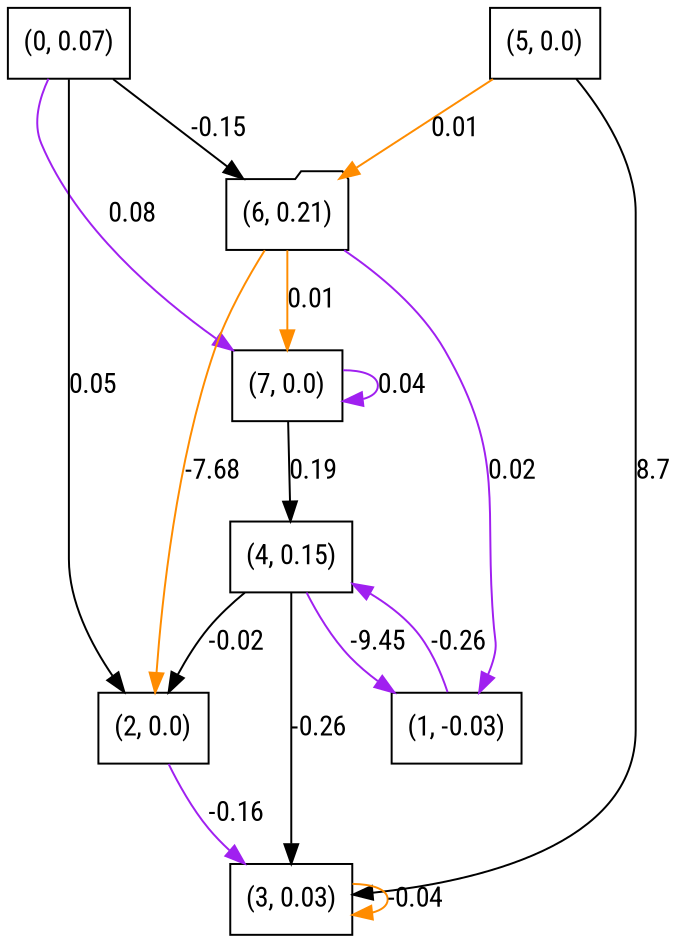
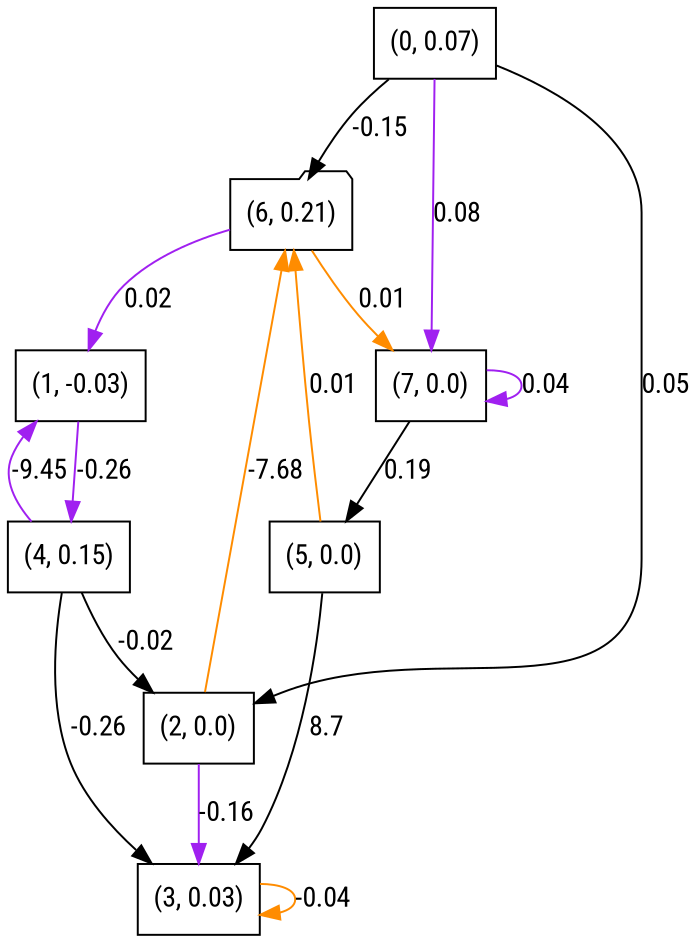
edge "(6, 0.21)" -> "(2, 0.0)": reversed
edge "(7, 0.0)" -> "(4, 0.15)": now "(7, 0.0)" -> "(5, 0.0)"
